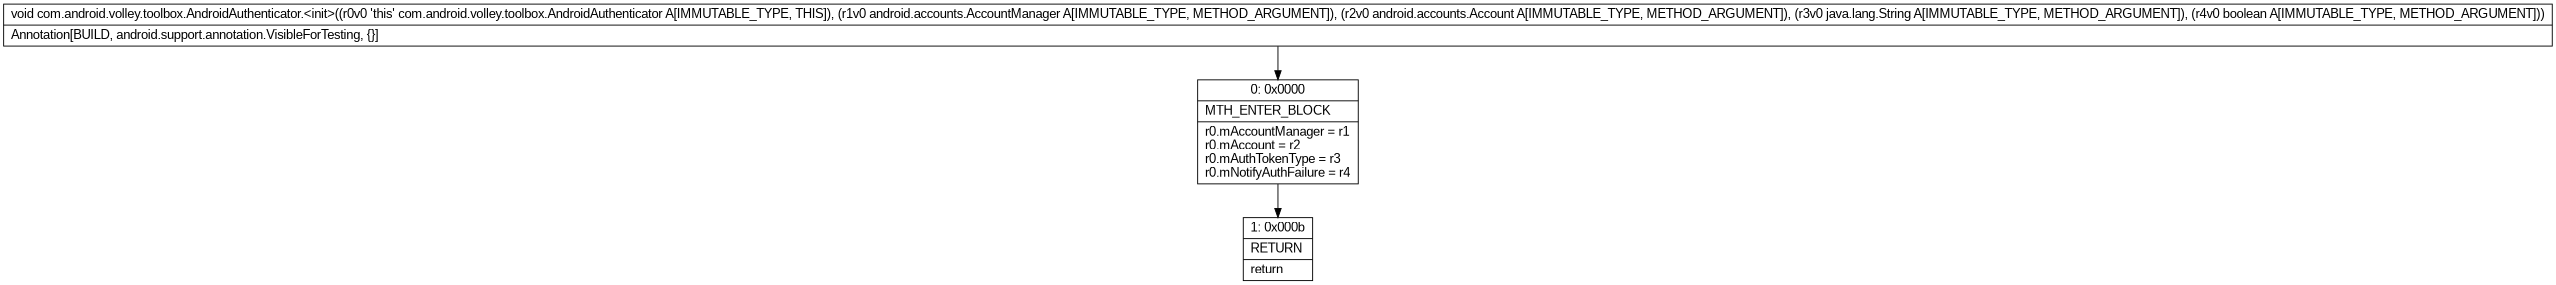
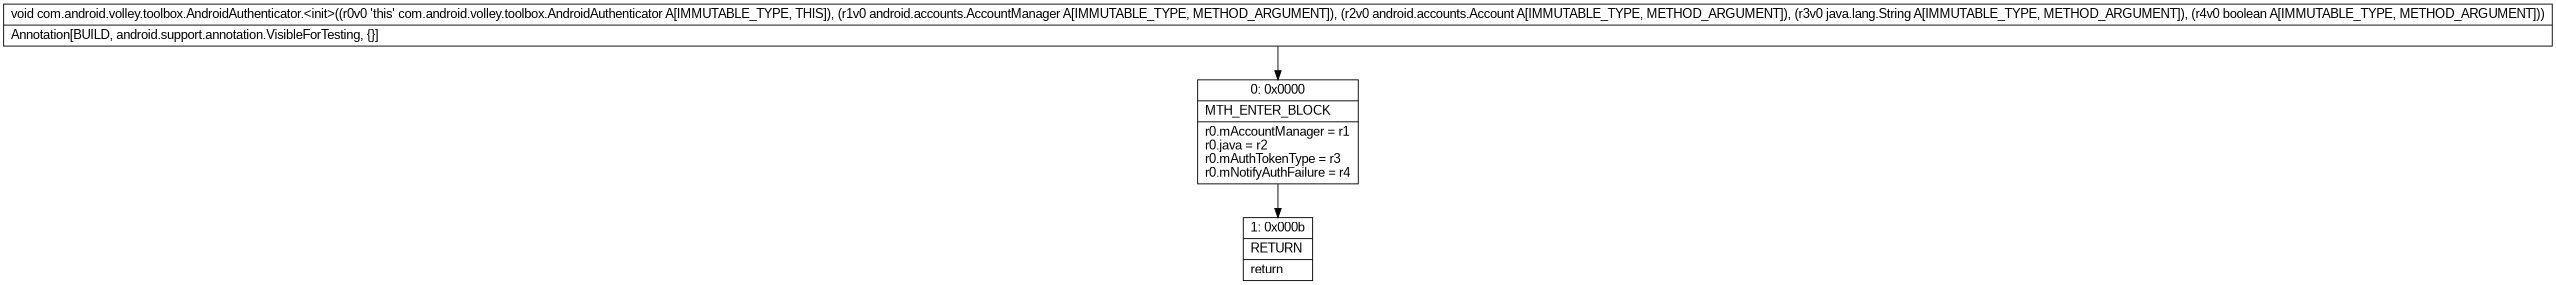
node "0: 0x0000": text "r0.mAccount = r2" -> "r0.java = r2"
